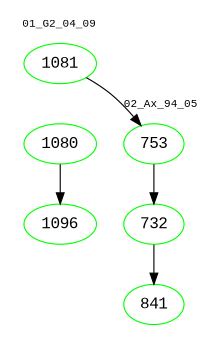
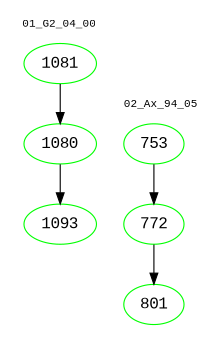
cluster "01_G2_04_09": label "01_G2_04_09" -> "01_G2_04_00"
edge "1081" -> "753": now "1081" -> "1080"
node "1096": label "1096" -> "1093"
node "732": label "732" -> "772"
node "841": label "841" -> "801"
